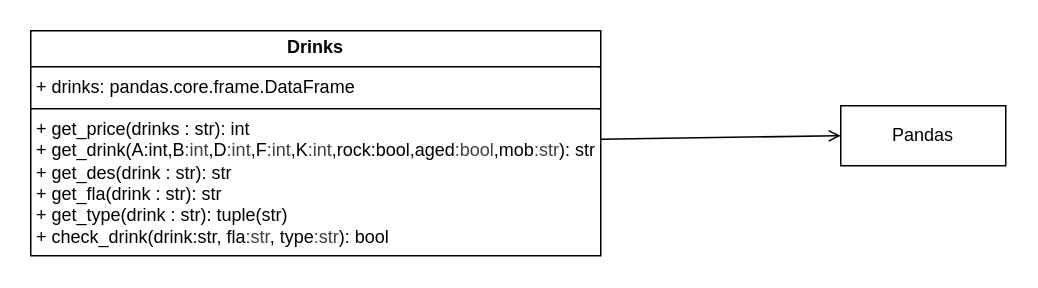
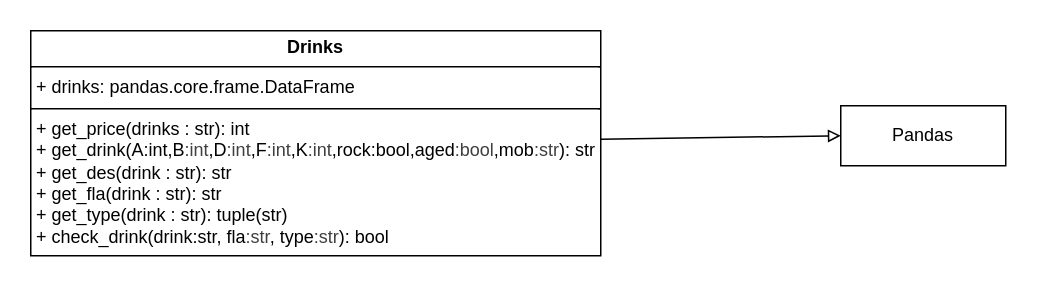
edge "Drinks + drinks: pandas.core.frame.DataFrame + get_price(drinks : str): int + get_drink(A:int,B:int,D:int,F:int,K:int,rock:bool,aged:bool,mob:str): str + get_des(drink : str): str + get_fla(drink : str): str + get_type(drink : str): tuple(str) + check_drink(drink:str, fla:str, type:str): bool" -> "Pandas": arrowhead open -> block
